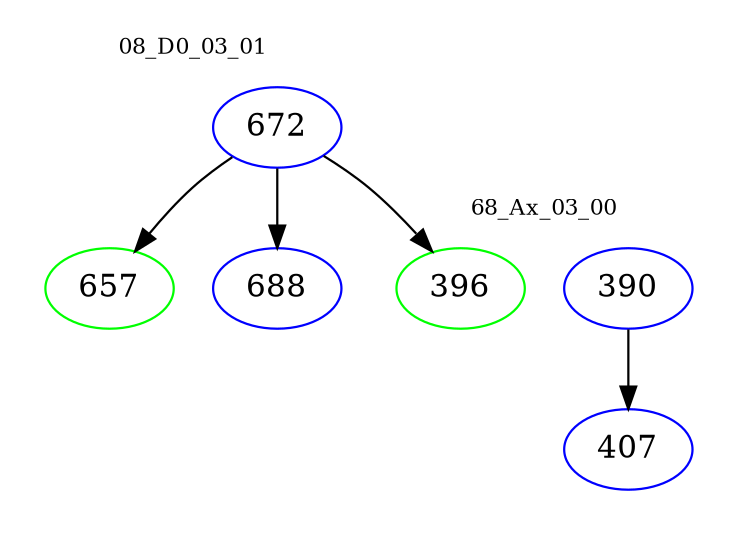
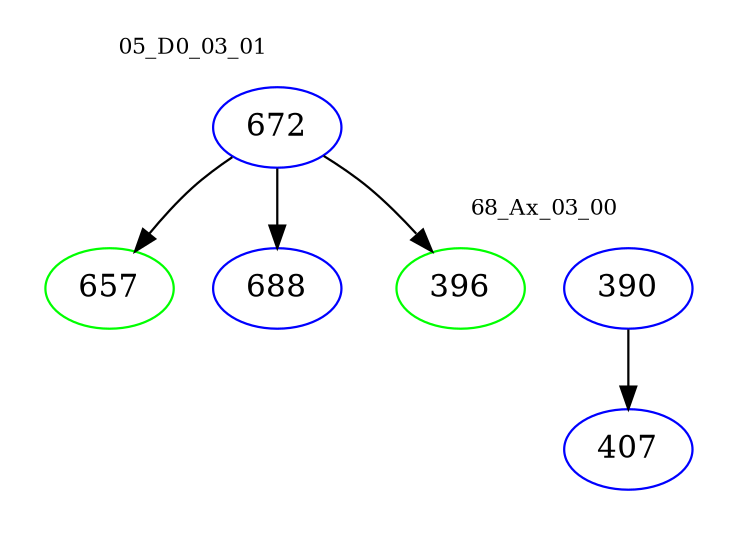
cluster "08_D0_03_01": label "08_D0_03_01" -> "05_D0_03_01"
